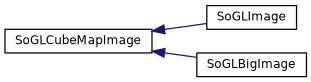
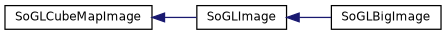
edge "SoGLBigImage" -> "SoGLCubeMapImage": now "SoGLBigImage" -> "SoGLImage"
